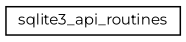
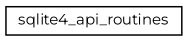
node "sqlite3_api_routines": label "sqlite3_api_routines" -> "sqlite4_api_routines"
